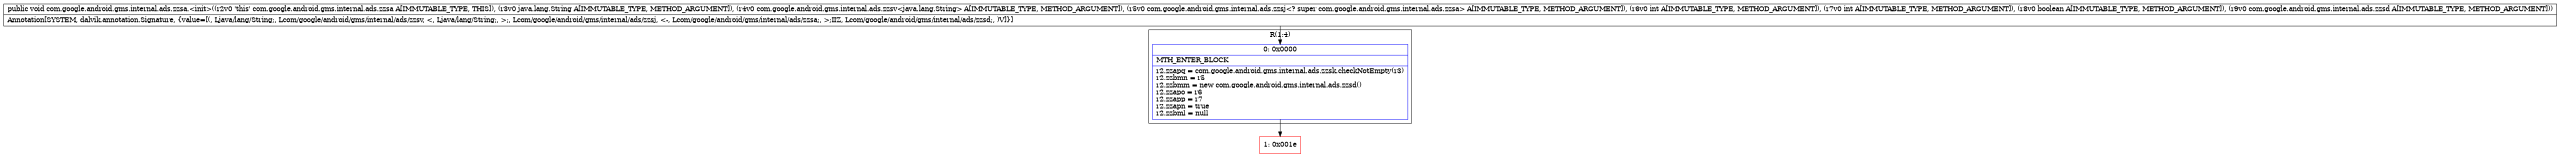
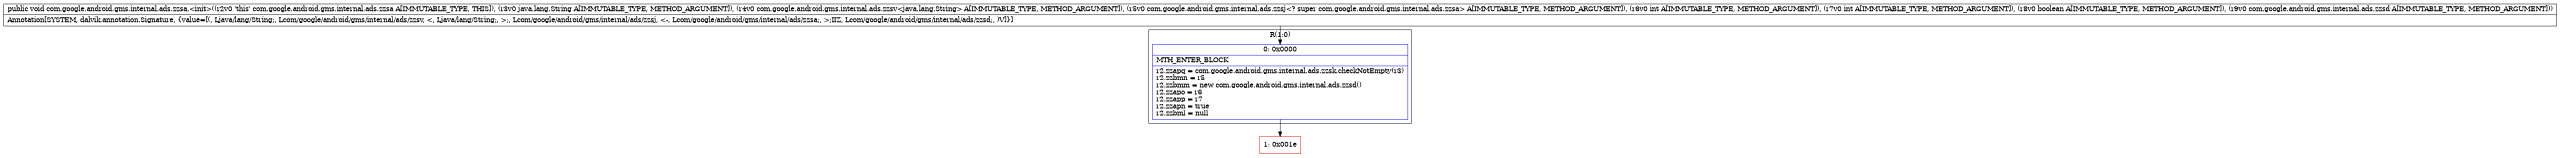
cluster "R(1:4)": label "R(1:4)" -> "R(1:0)"
